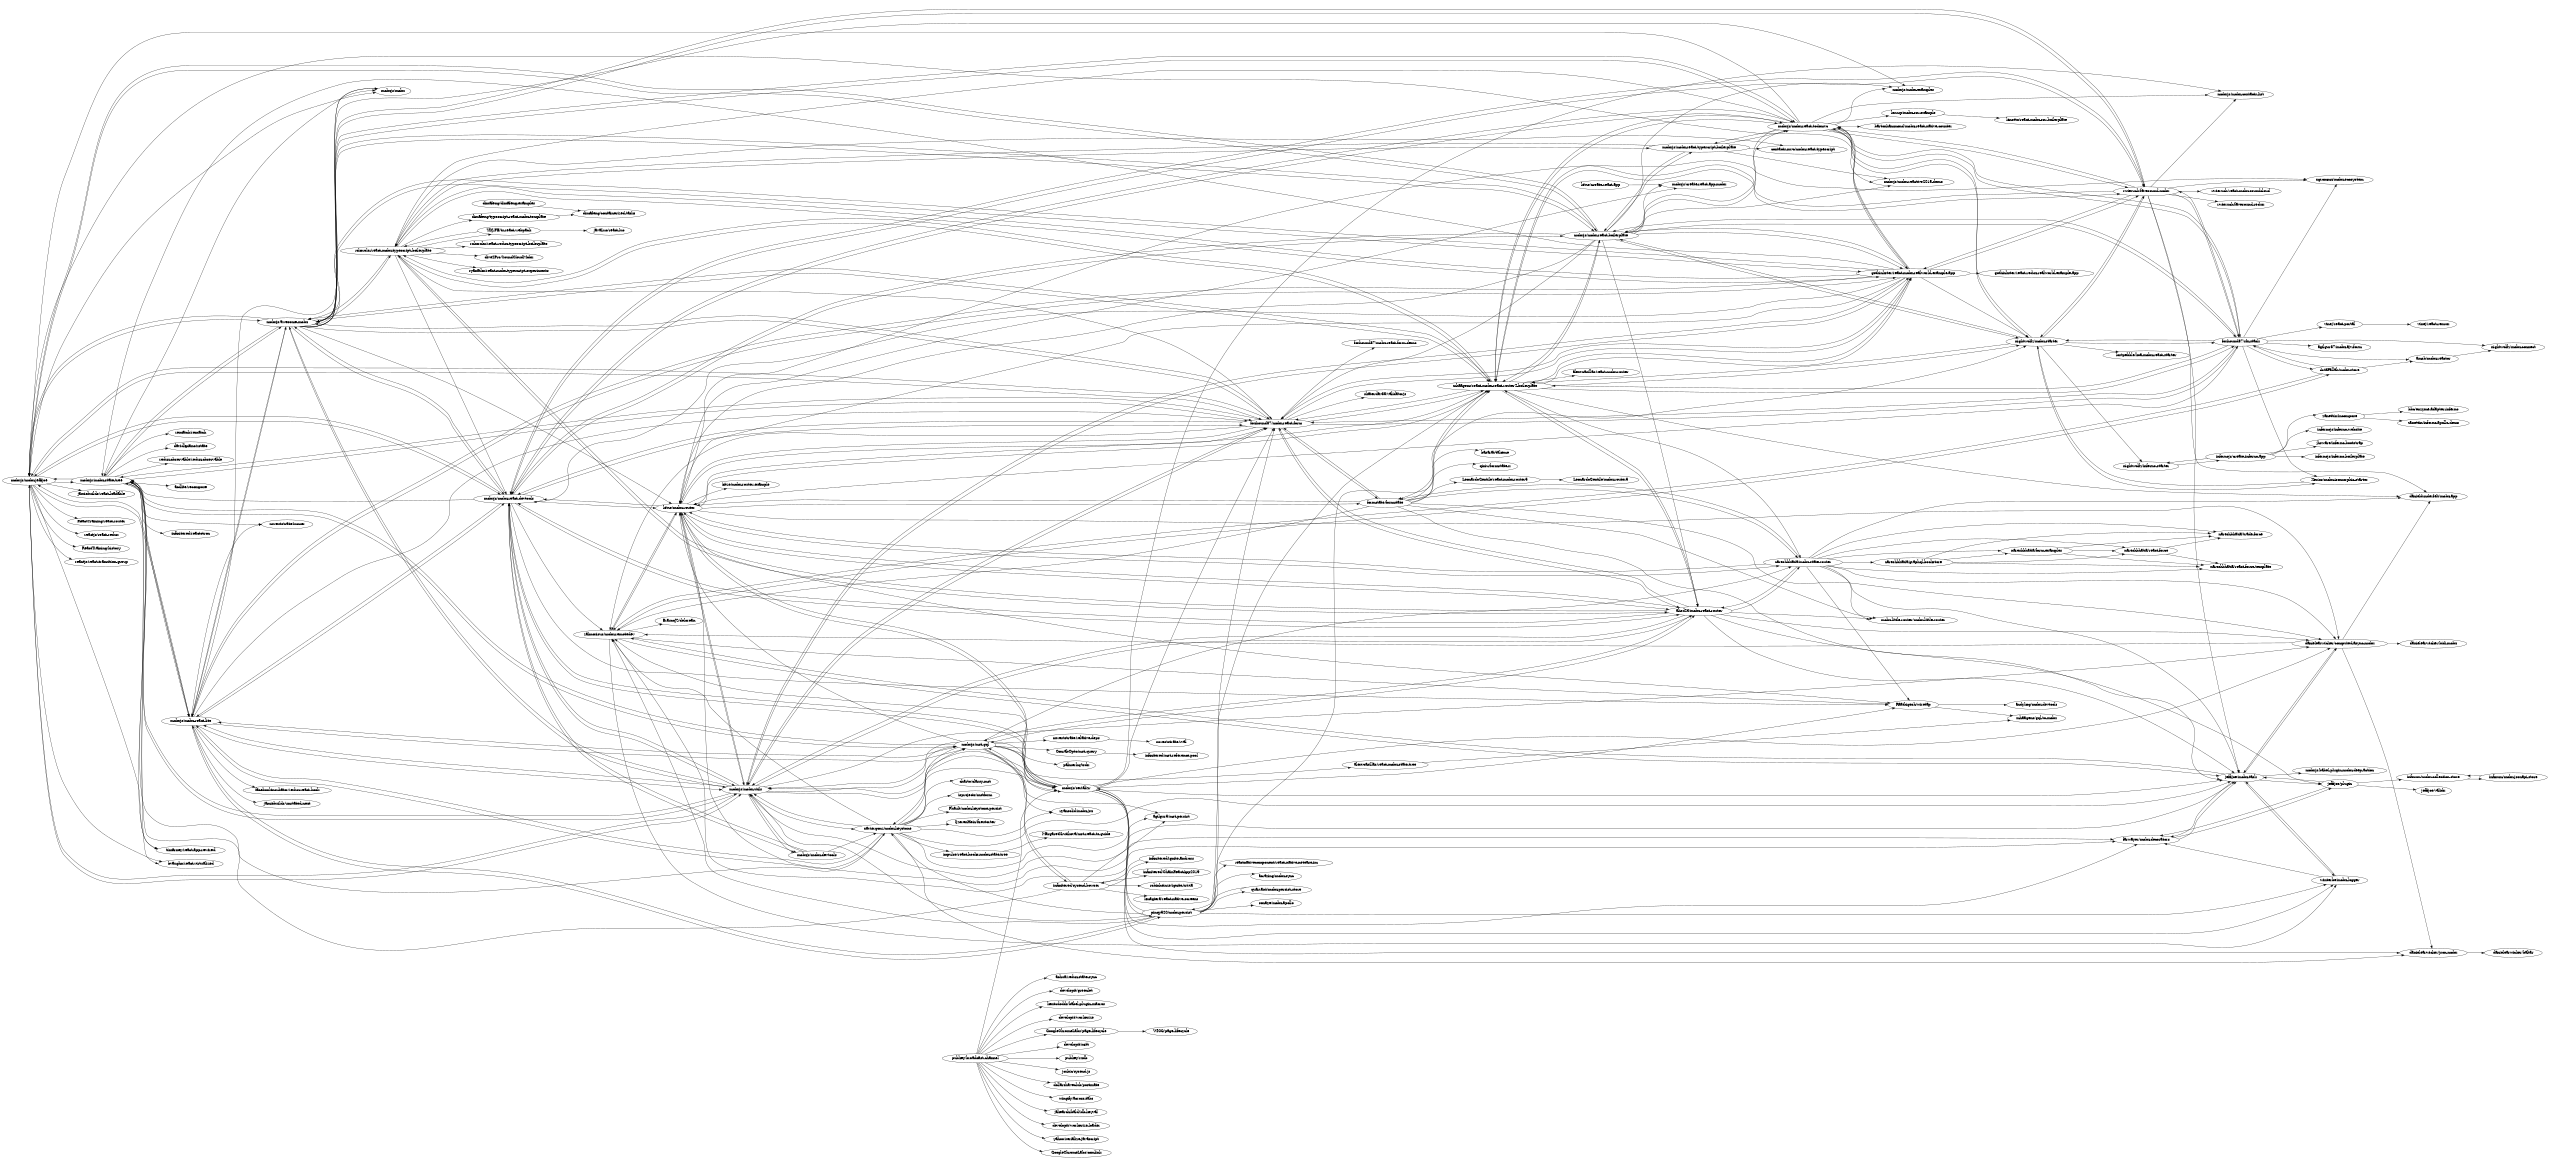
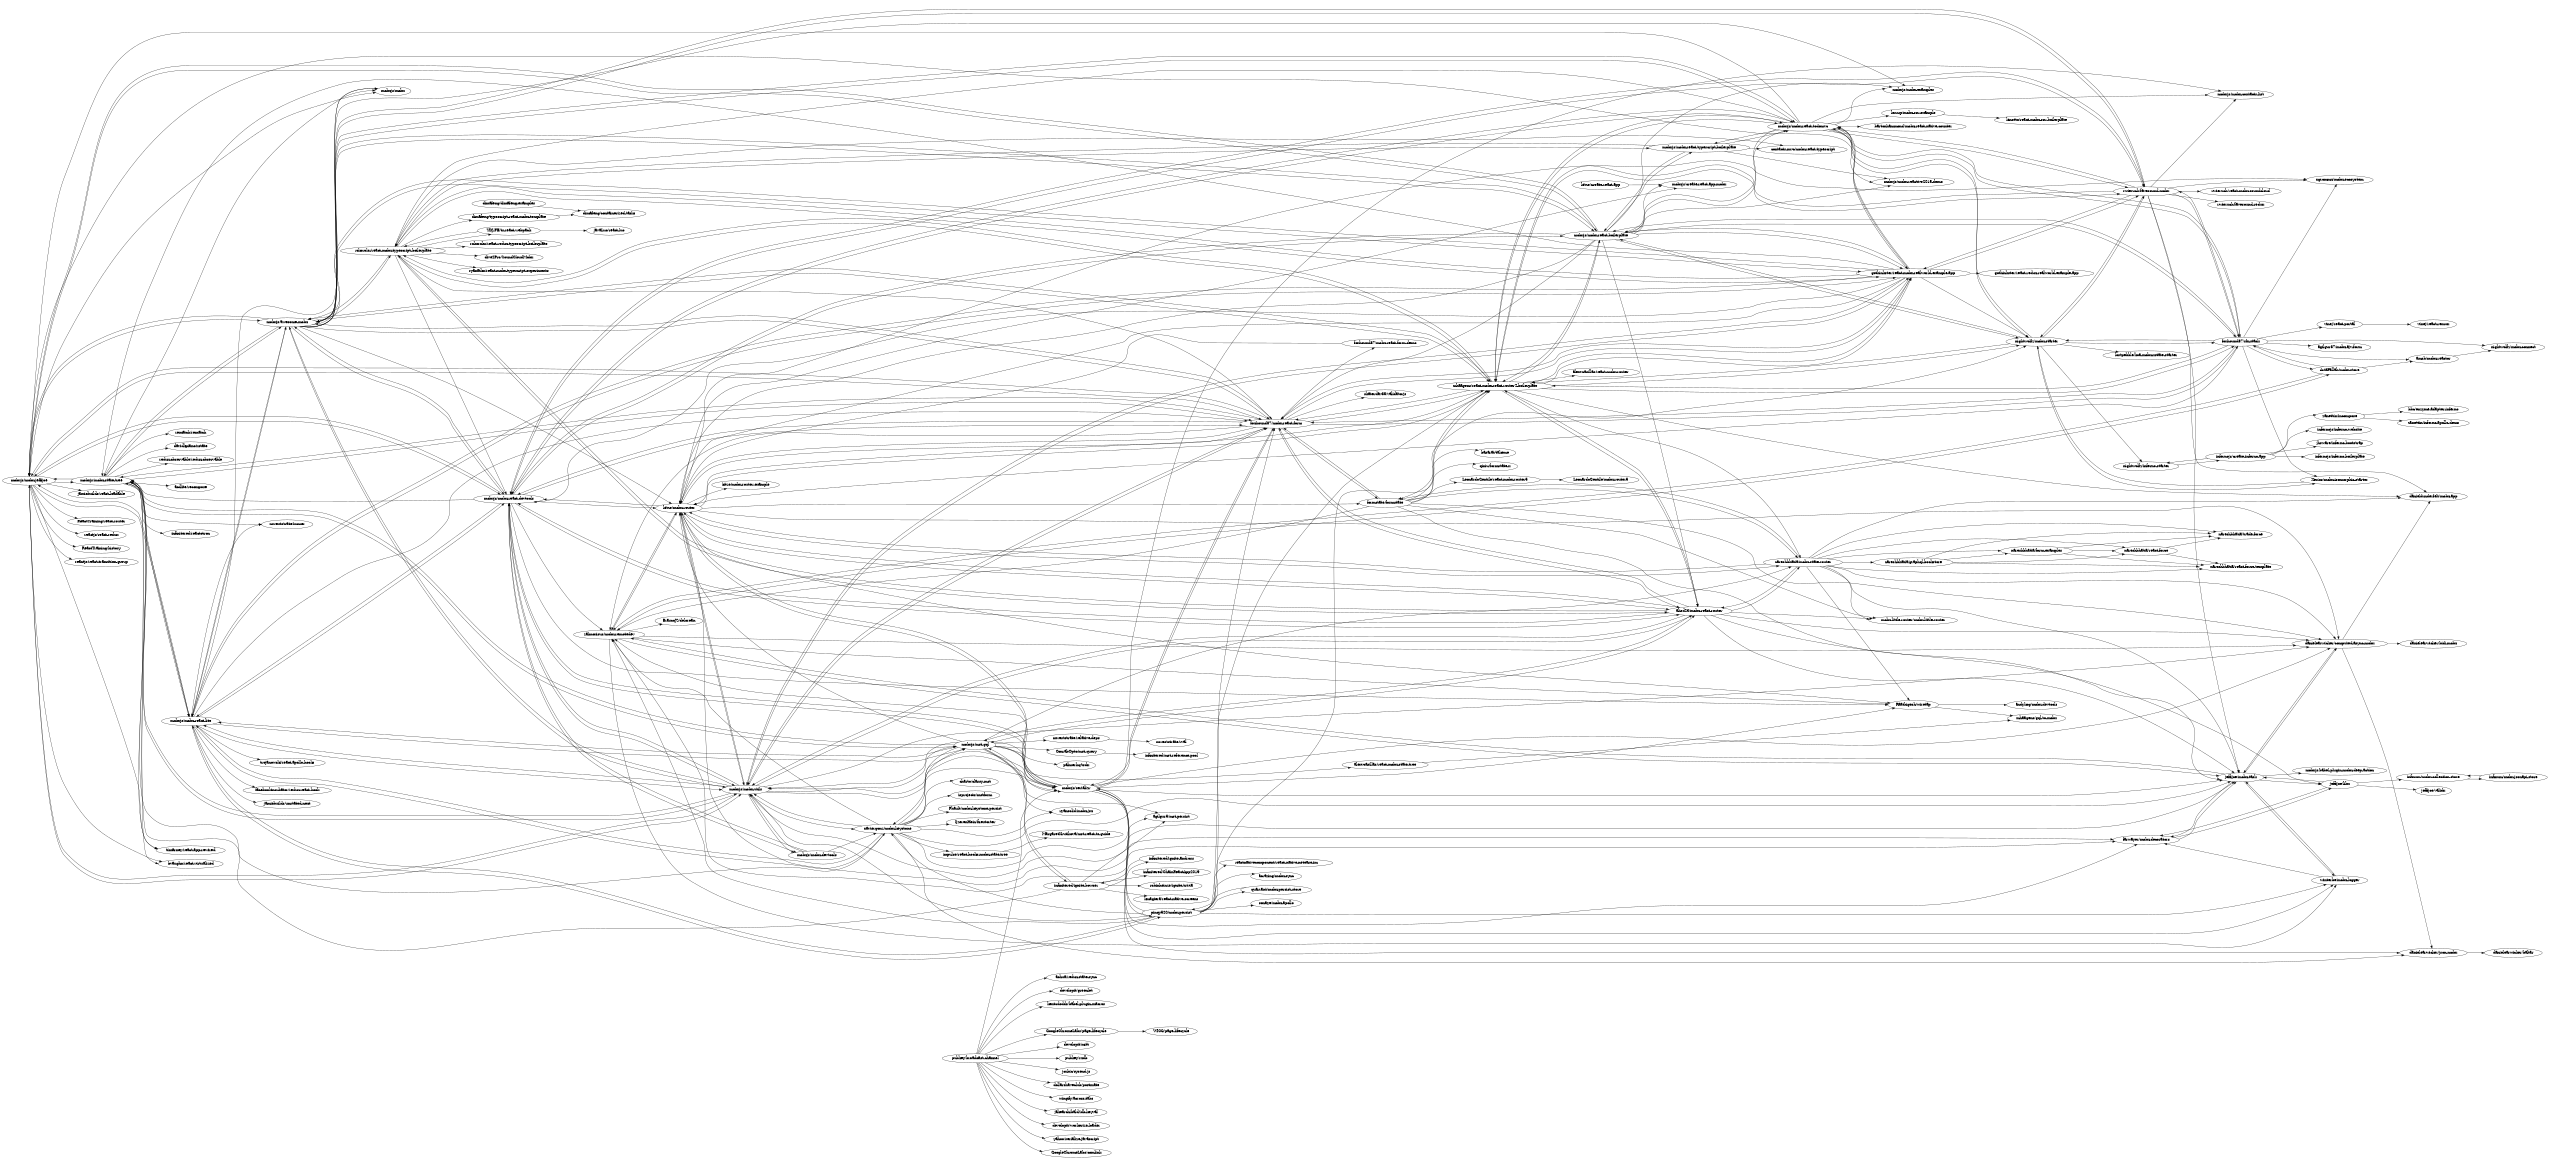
node "lostpebble/koa-mobx-react-starter": label "lostpebble/koa-mobx-react-starter" -> "lostpebble/koa-mobx-xstate-starter"
edge "formstate/formstate" -> "kitze/mobx-router": now "foxhound87/mobx-react-form-demo" -> "kitze/mobx-router"
edge "foxhound87/mobx-react-form" -> "mobxjs/serializr": added
edge "danielearwicker/computed-async-mobx" -> "zalmoxisus/mobx-remotedev": reversed
node "trojanowski/react-apollo-hooks": added
node "jeffijoe/plugin": label "jeffijoe/plugin" -> "jeffijoe/libx"
node "infinitered/sysend-bowser": label "infinitered/sysend-bowser" -> "infinitered/ignite-bowser"
node "developit/workerize": removed
